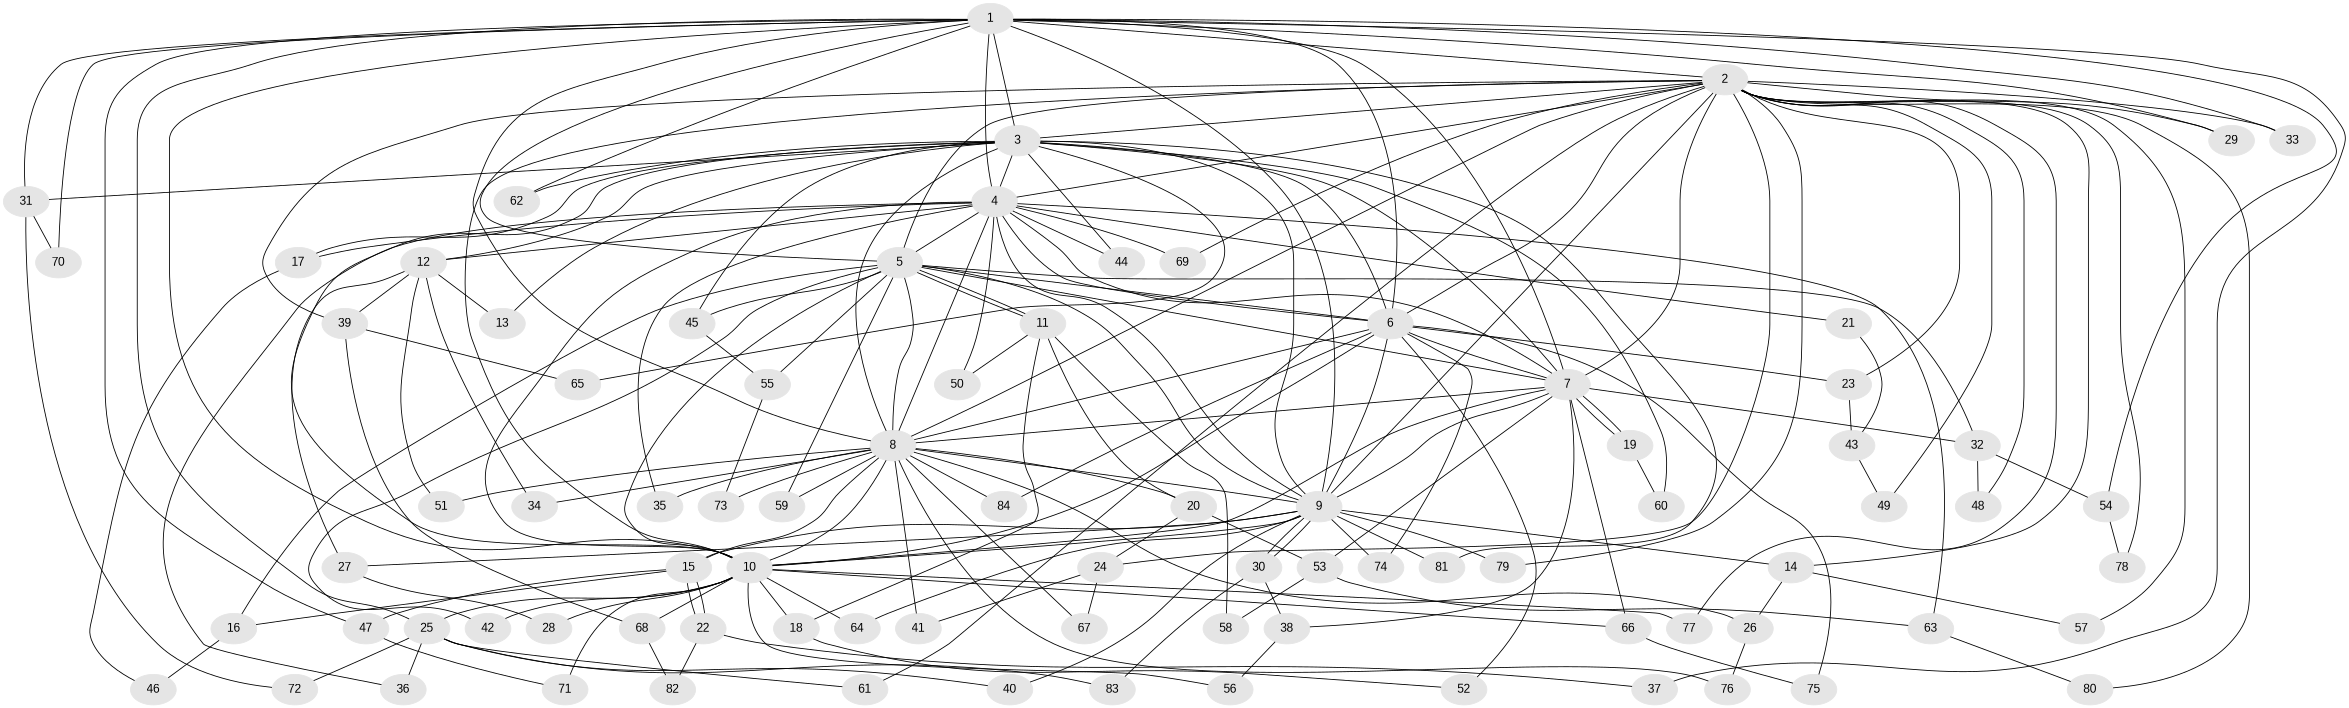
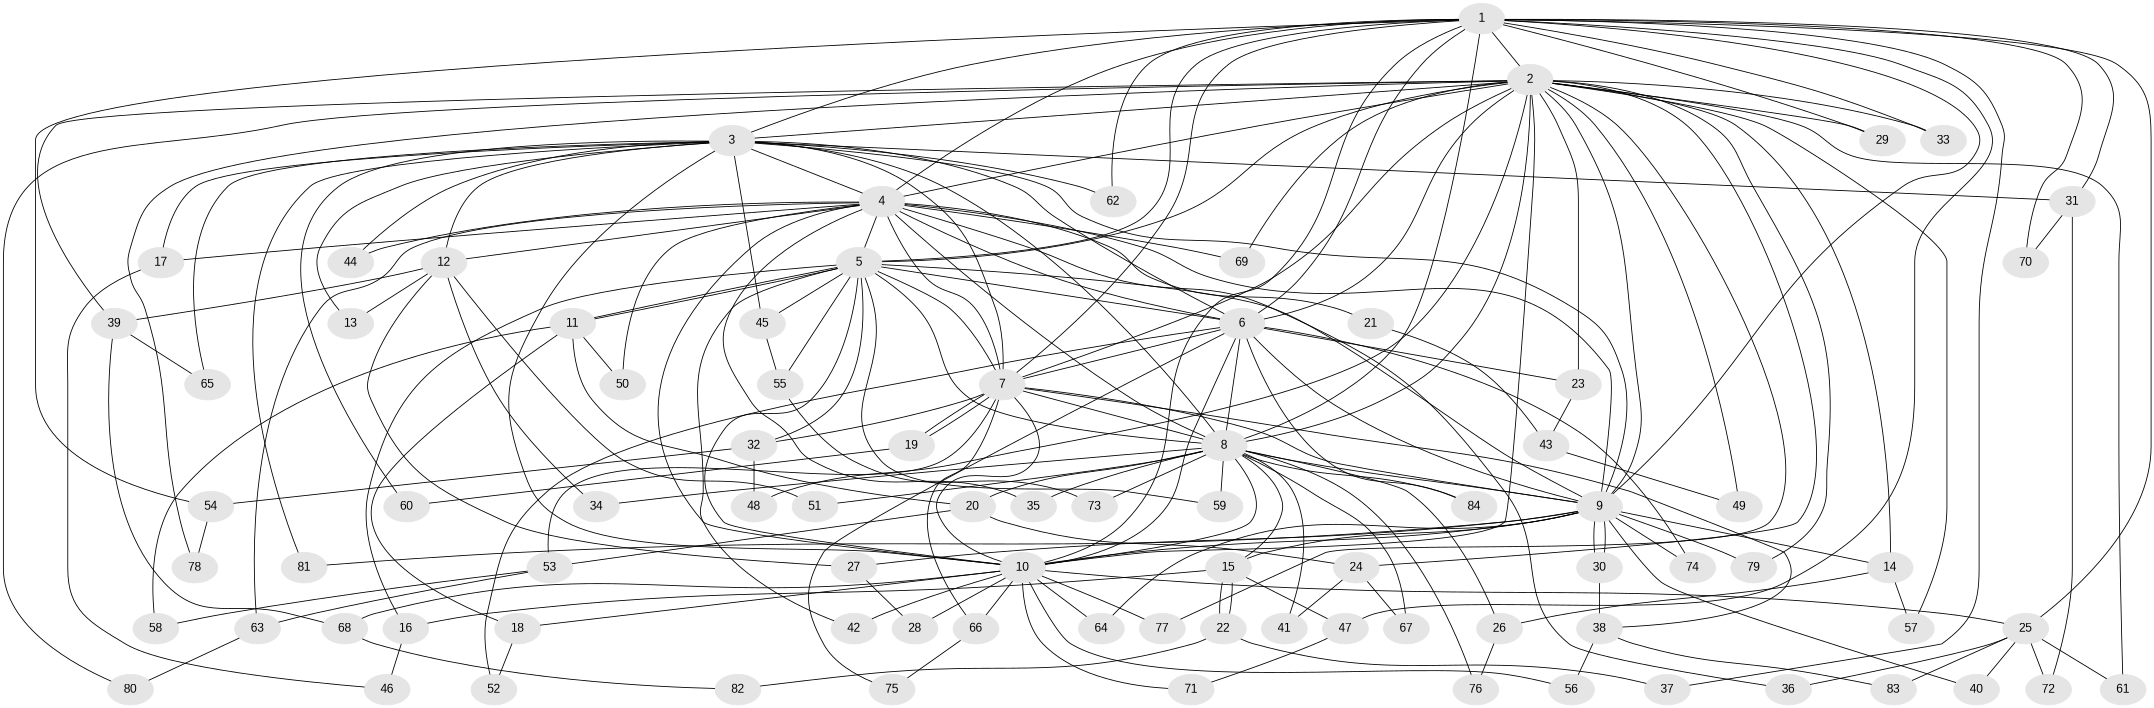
edge "30" -- "83": now "38" -- "83"
